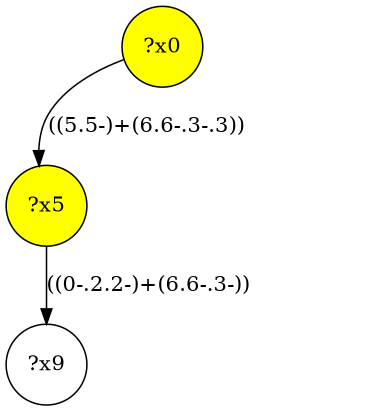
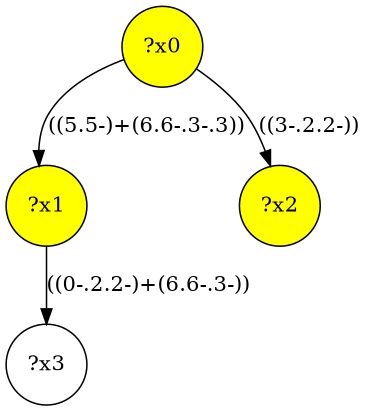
node "?x5": label "?x5" -> "?x1"
node "?x2": added
node "?x9": label "?x9" -> "?x3"
